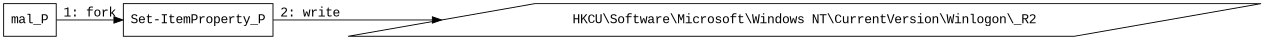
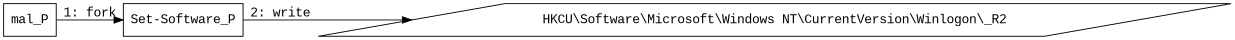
node "Set-ItemProperty_P": label "Set-ItemProperty_P" -> "Set-Software_P"
